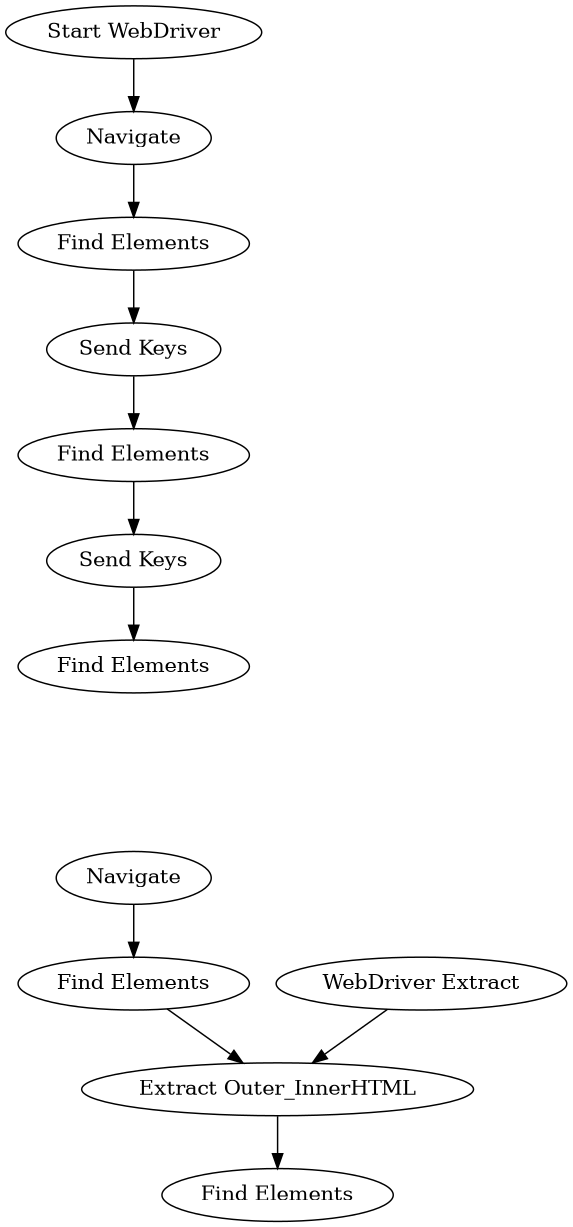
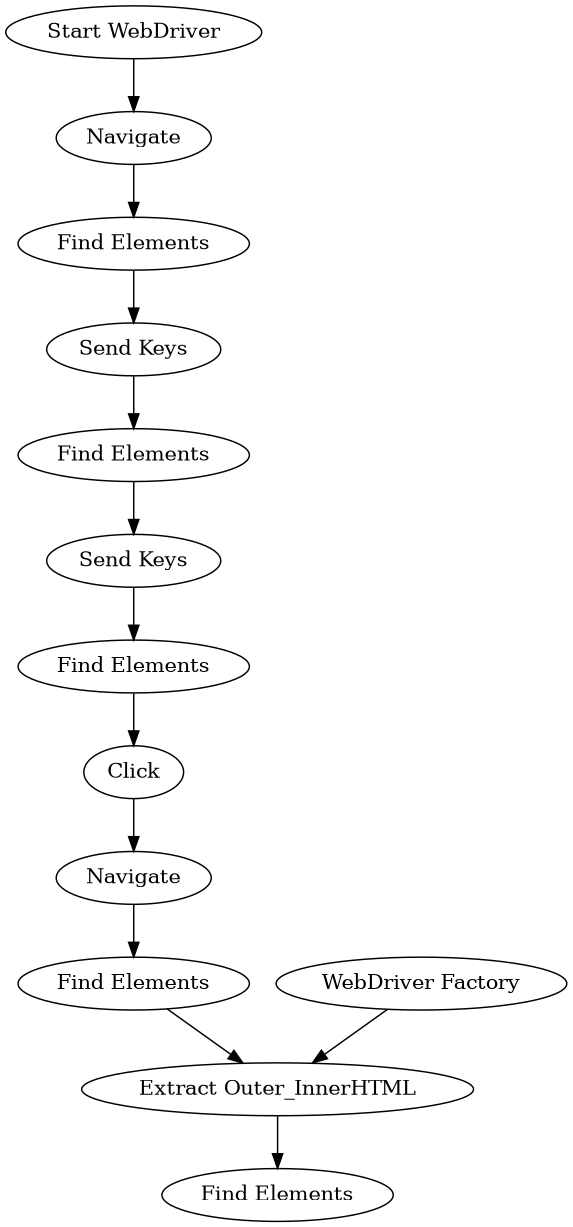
node "Click": added
node "WebDriver Extract": label "WebDriver Extract" -> "WebDriver Factory"
